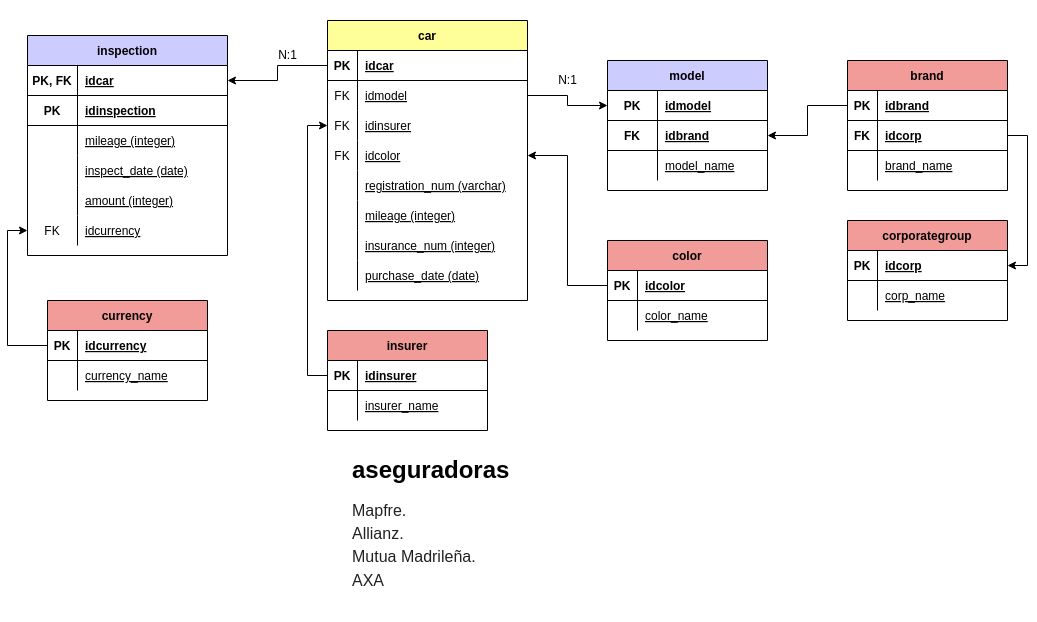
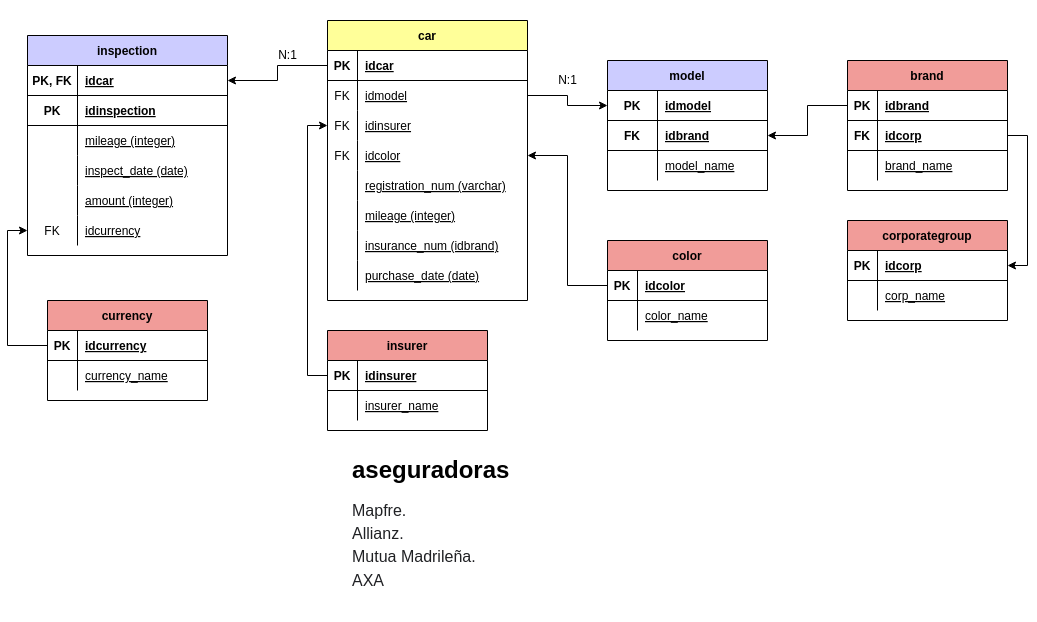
node "insurance_num (integer)": label "insurance_num (integer)" -> "insurance_num (idbrand)"
